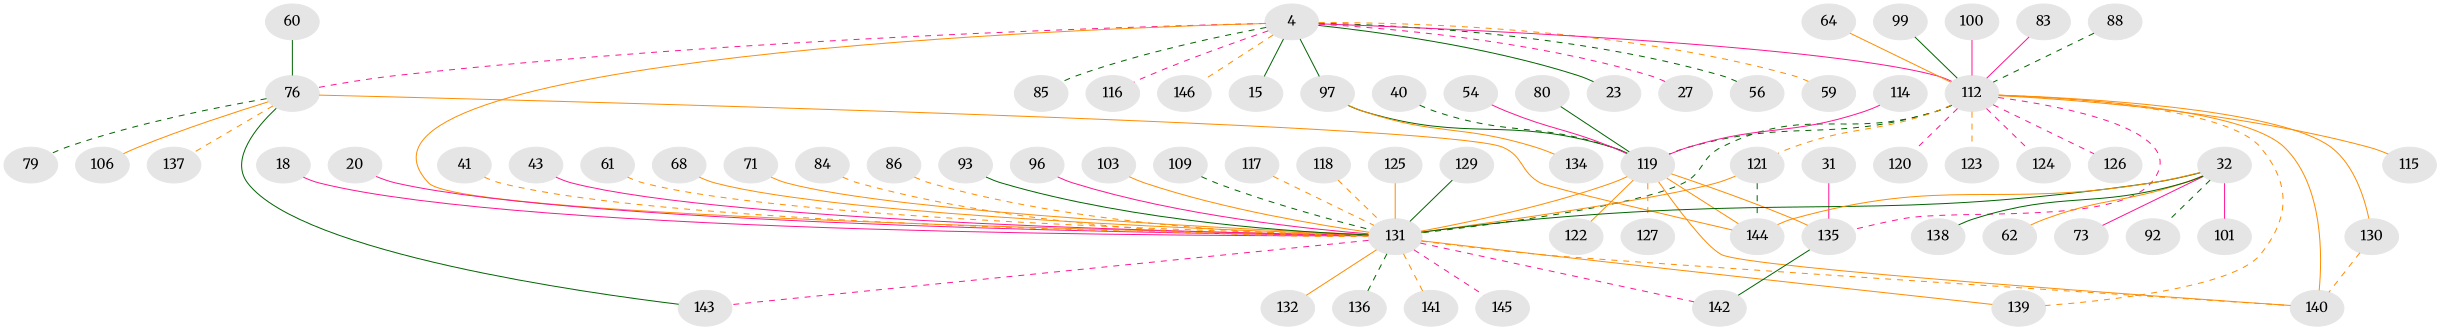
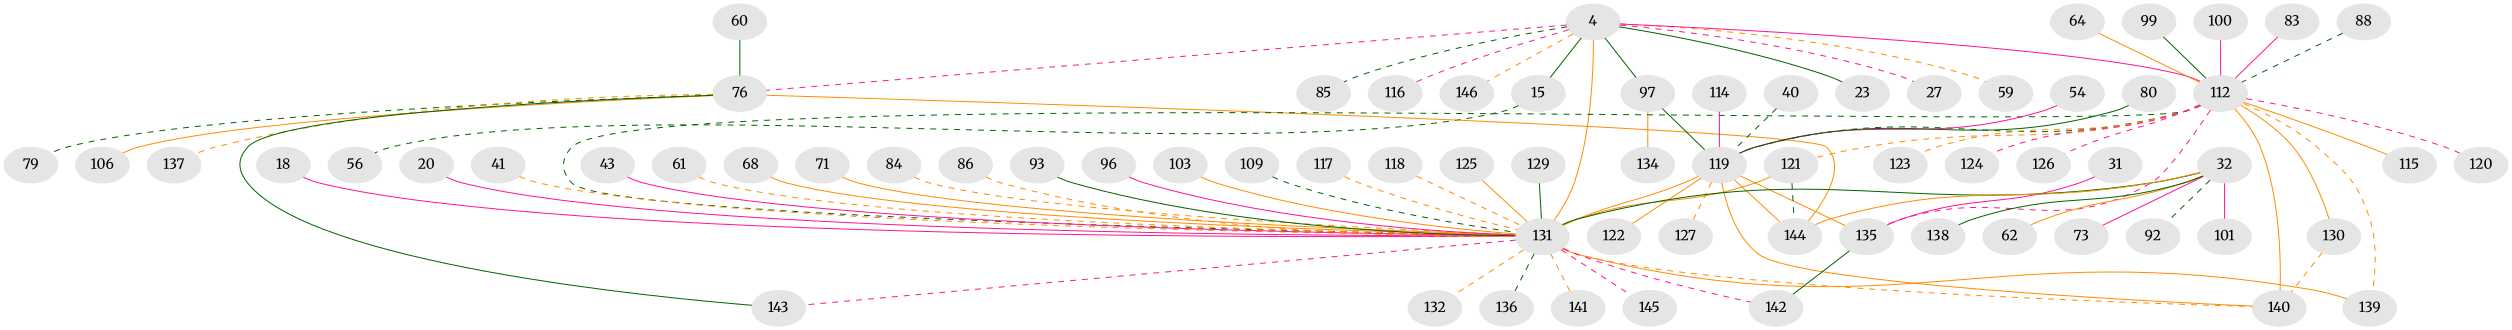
edge "4" -- "56": now "15" -- "56"
edge "131" -- "132": style solid -> dashed
